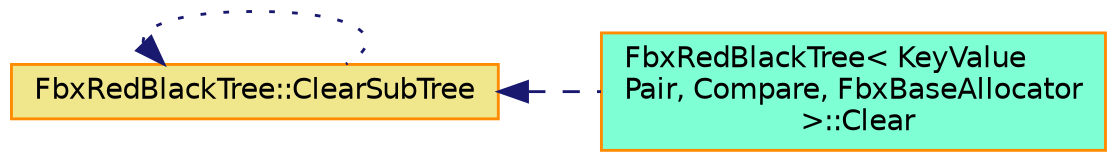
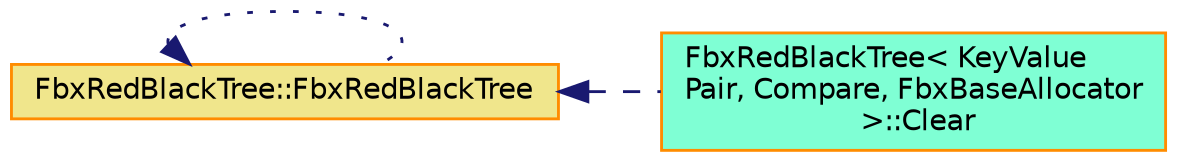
node "FbxRedBlackTree::ClearSubTree": label "FbxRedBlackTree::ClearSubTree" -> "FbxRedBlackTree::FbxRedBlackTree"
